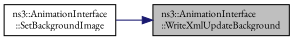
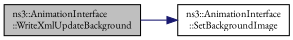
edge "ns3::AnimationInterface ::SetBackgroundImage" -> "ns3::AnimationInterface ::WriteXmlUpdateBackground": reversed
